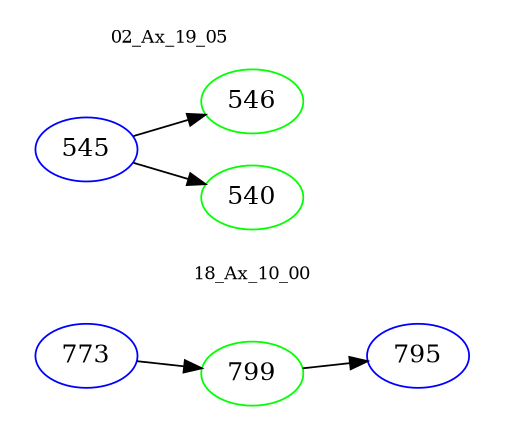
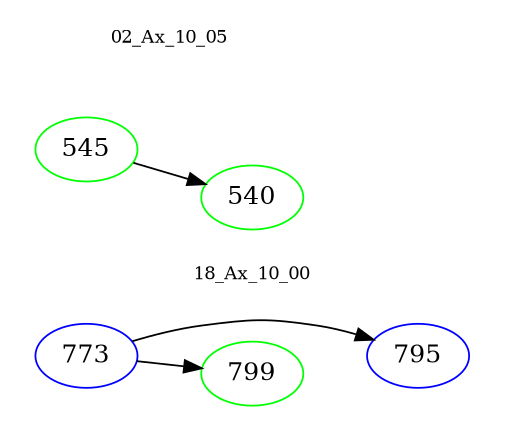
cluster "02_Ax_19_05": label "02_Ax_19_05" -> "02_Ax_10_05"
node "546": removed
node "545": color blue -> green
edge "799" -> "795": now "773" -> "795"
